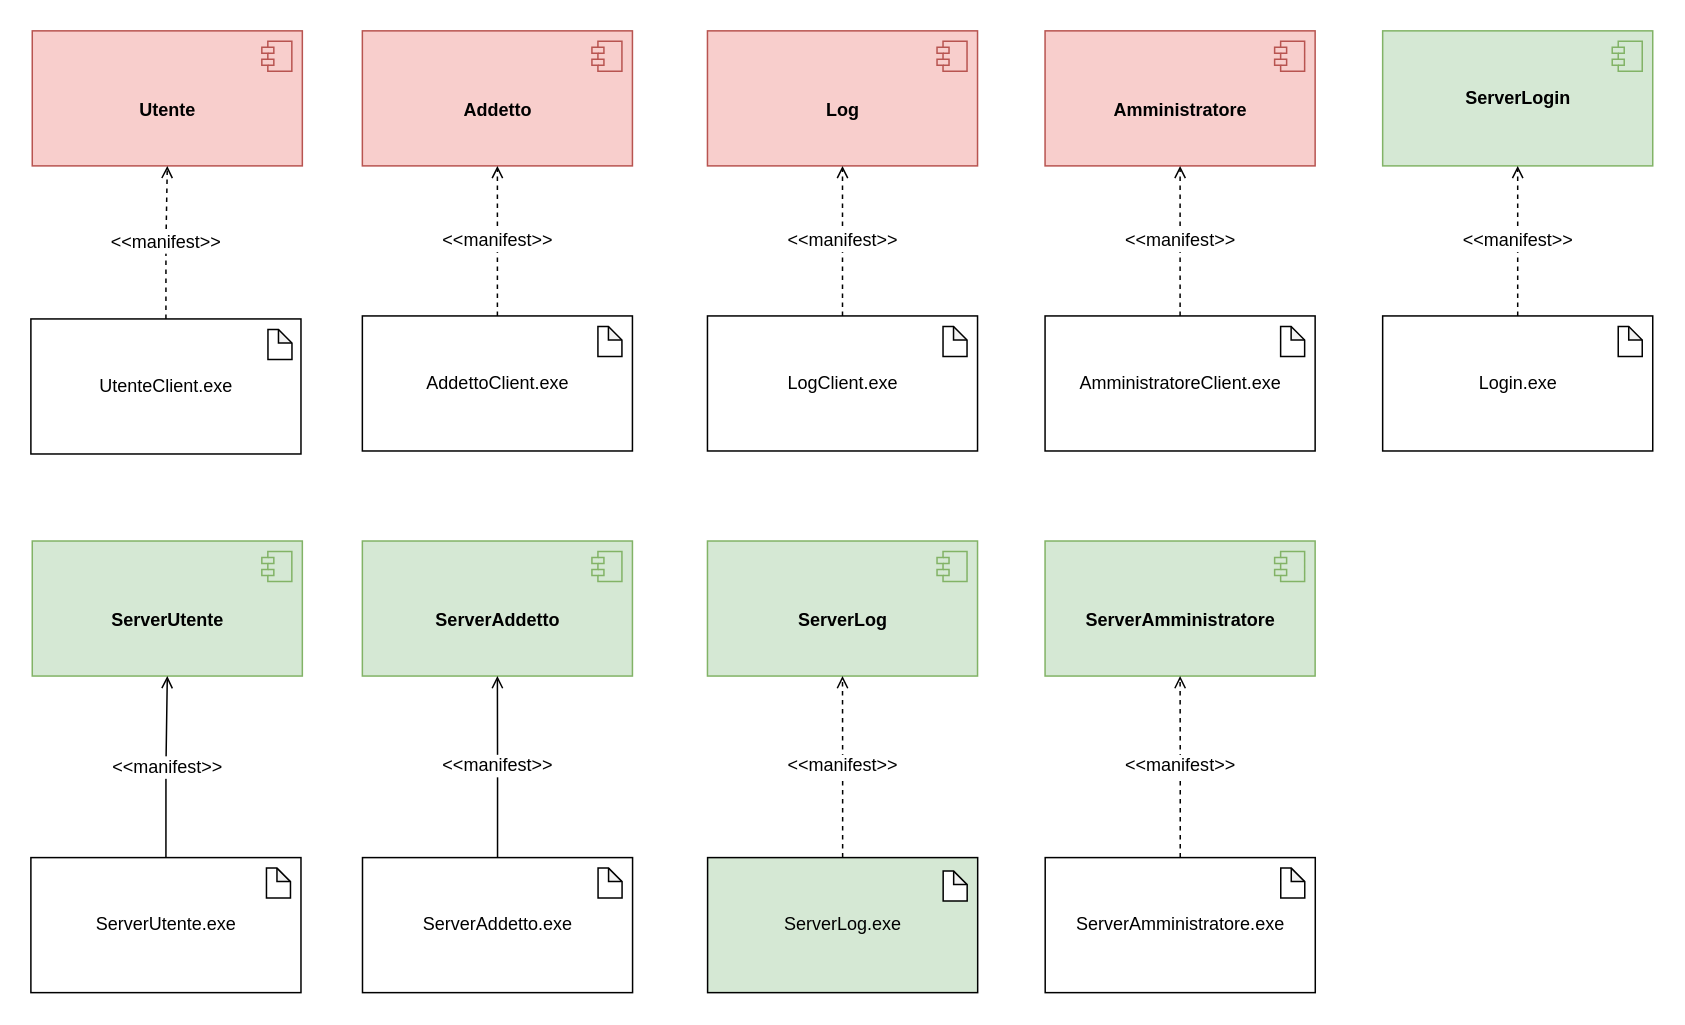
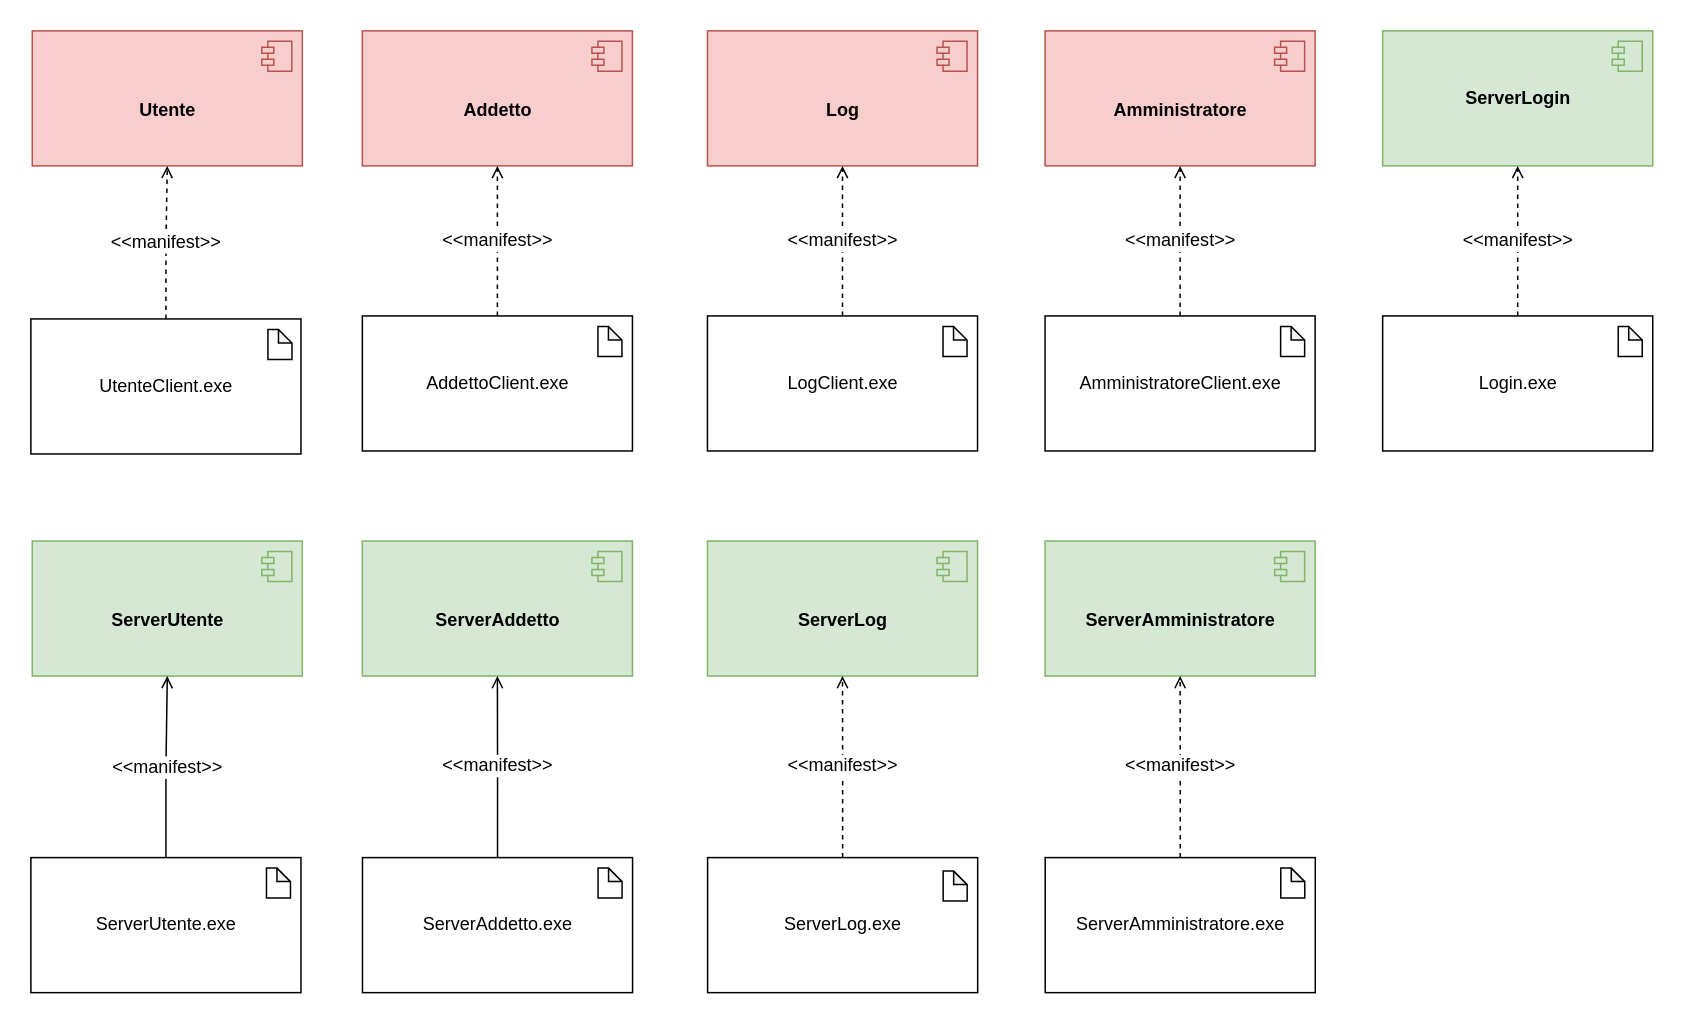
node "ServerLog.exe": fillcolor #d5e8d4 -> #ffffff
